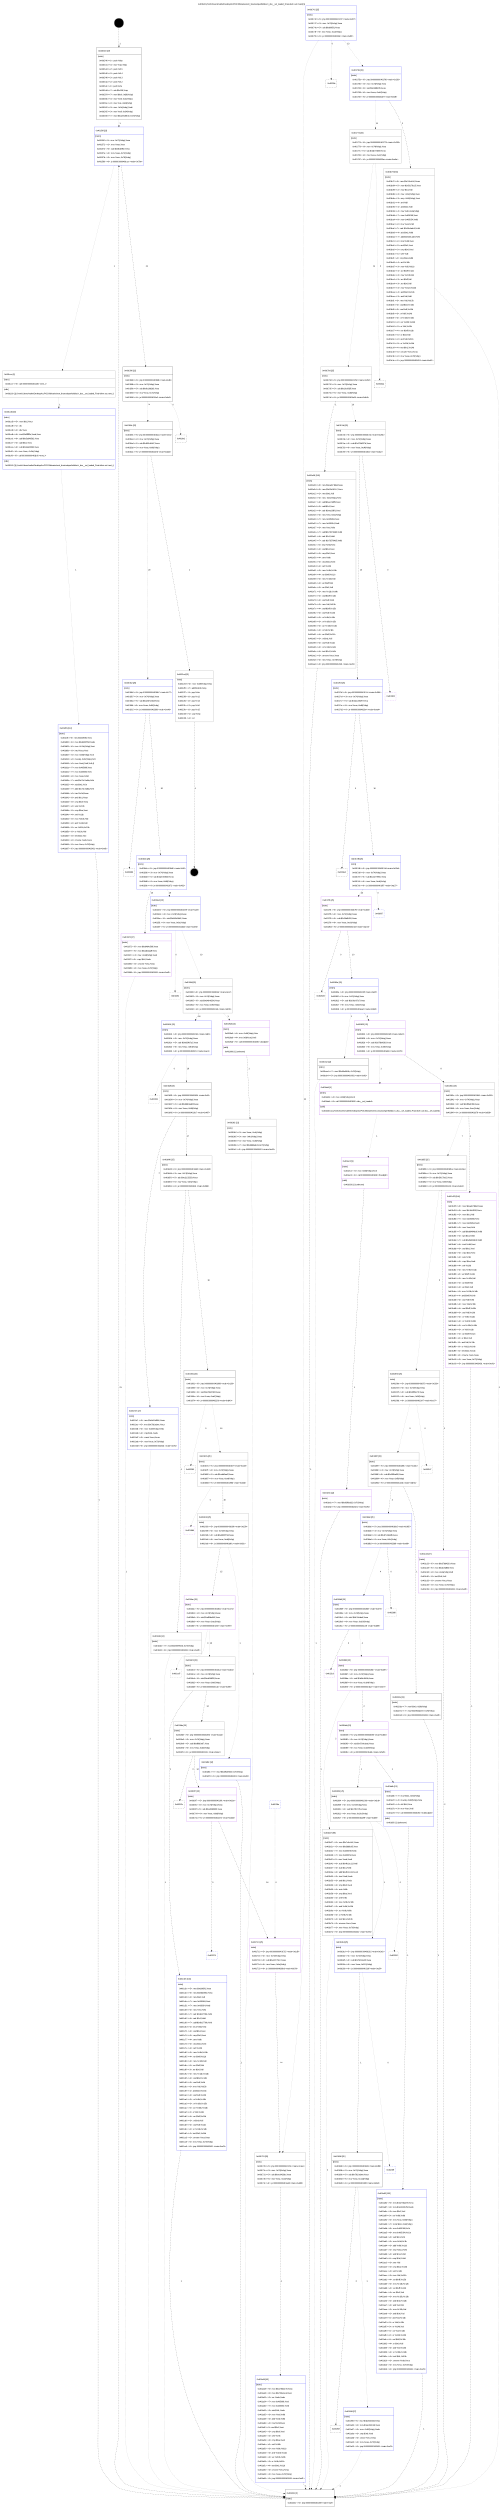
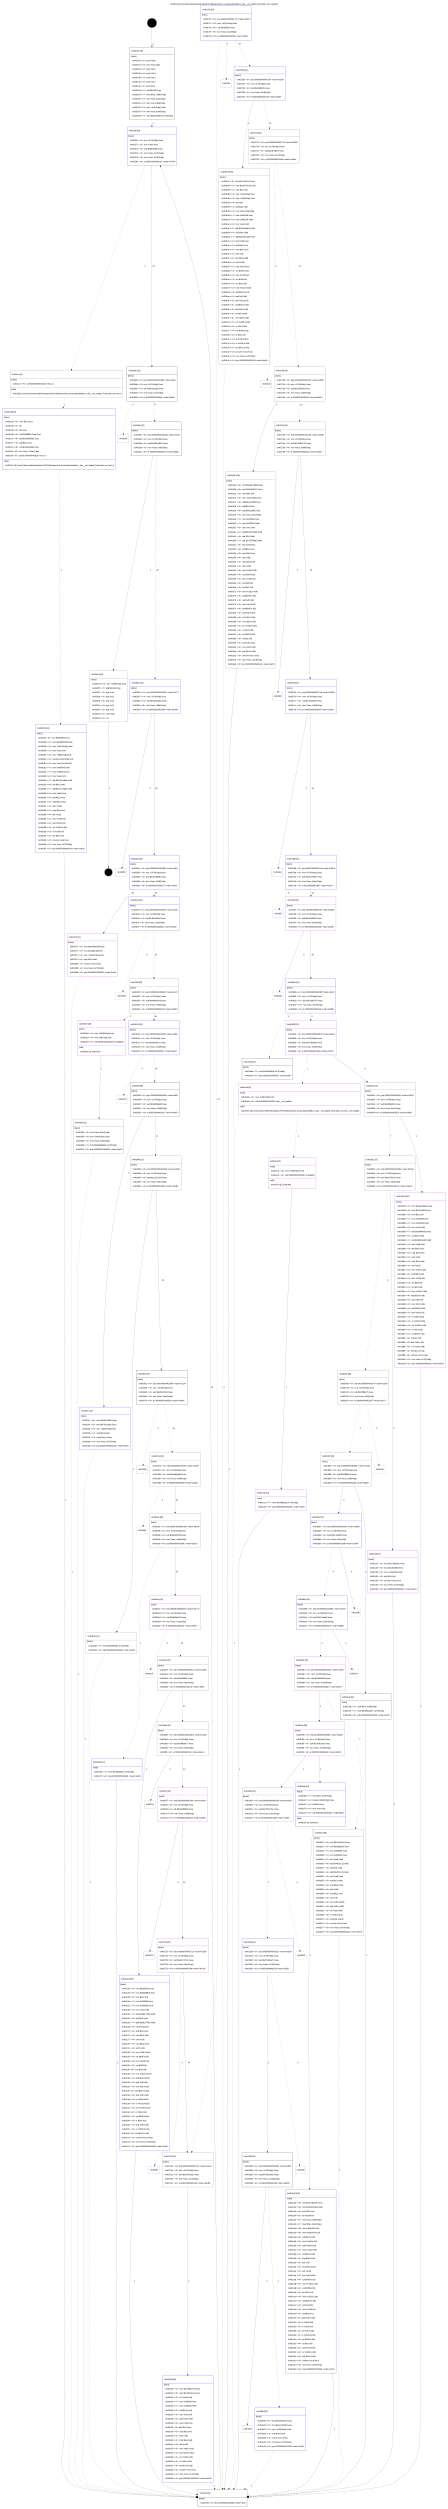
edge "0x4020bd" -> "0x401710 [25]": reversed
